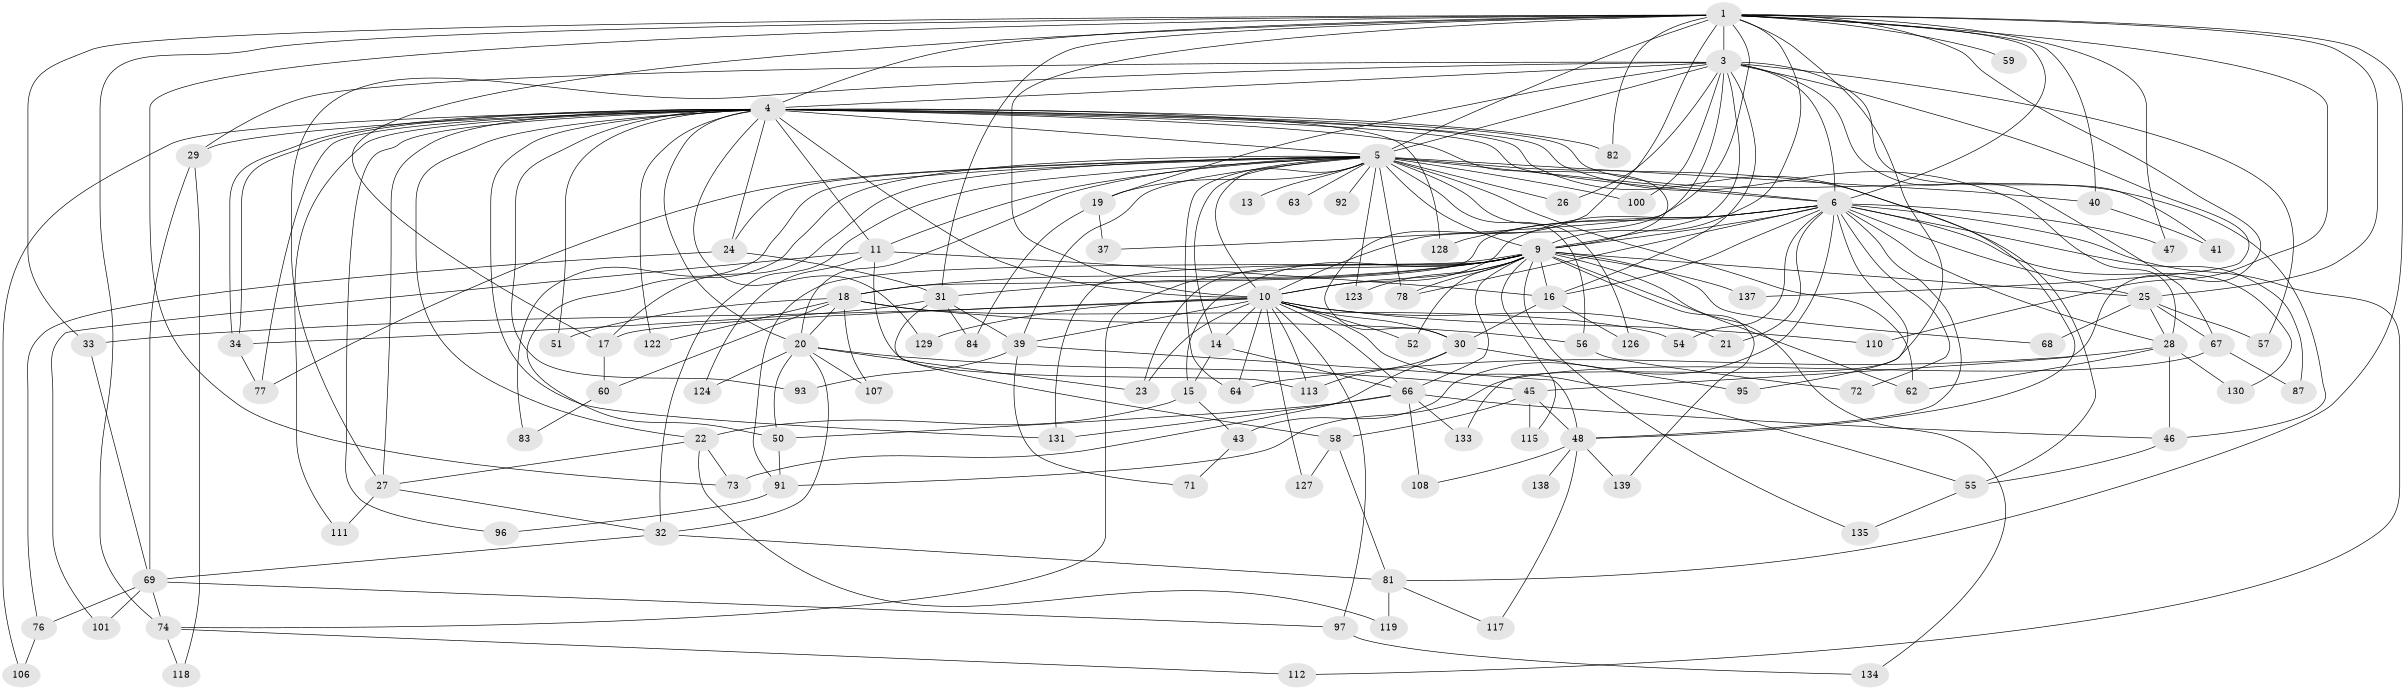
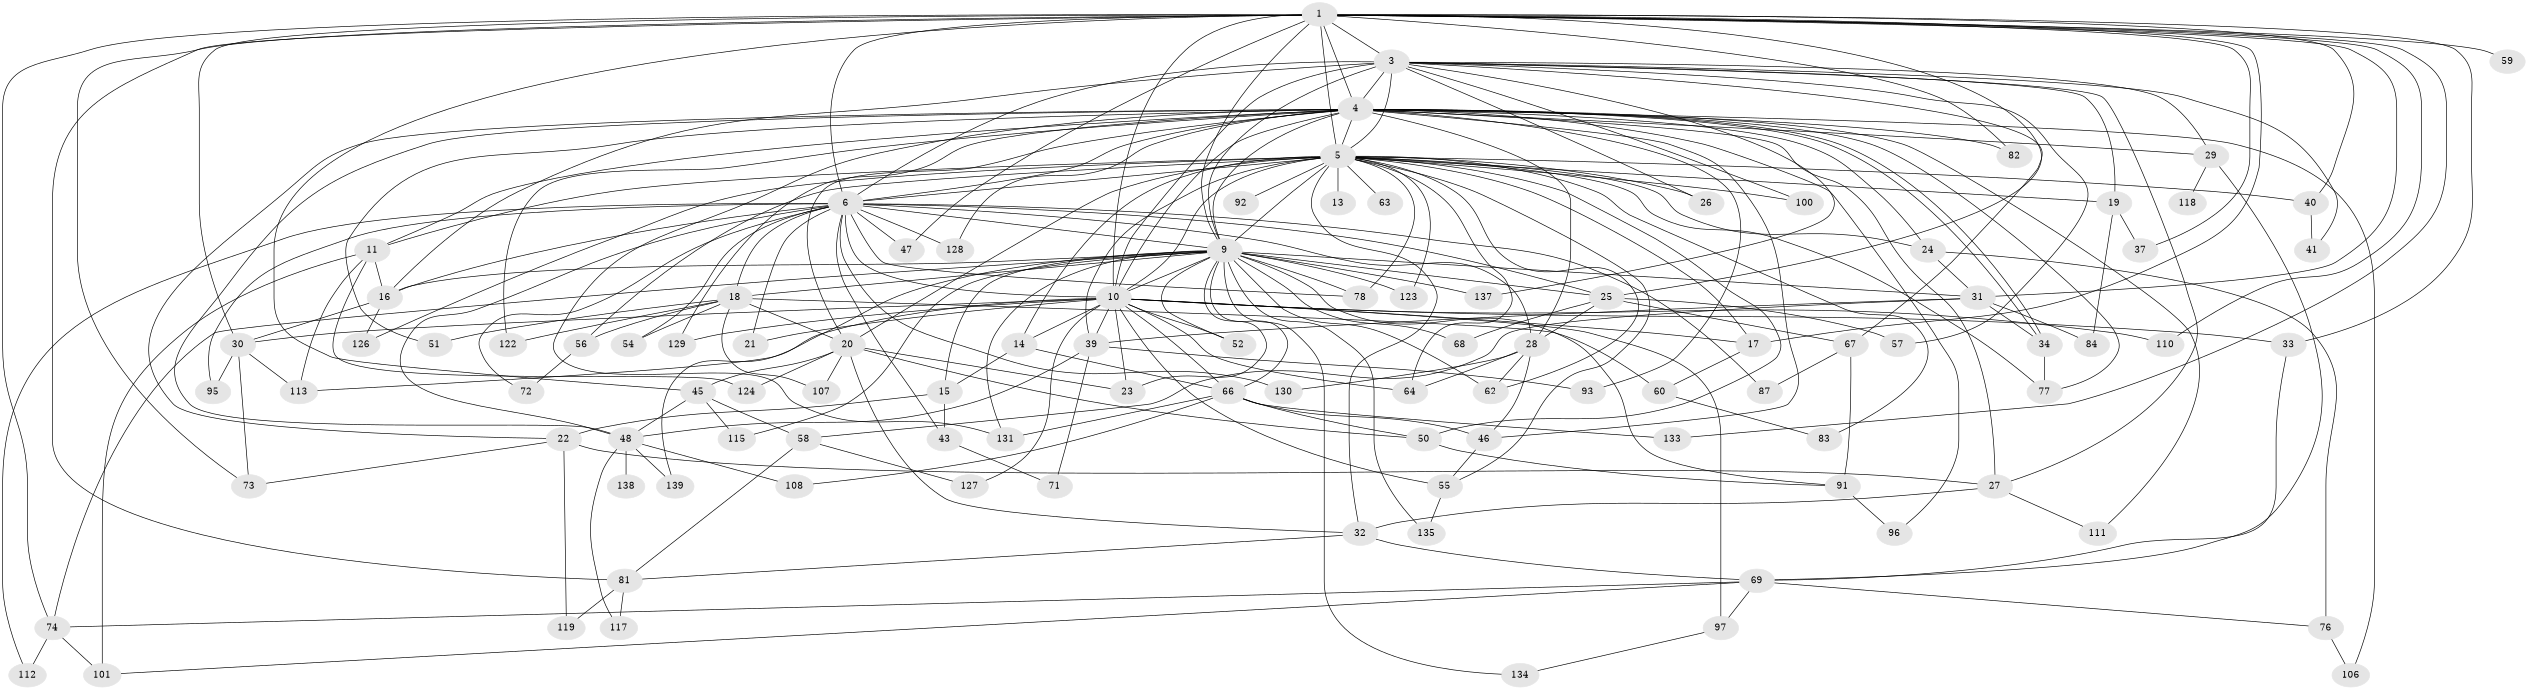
edge "74" -- "118": now "74" -- "101"
